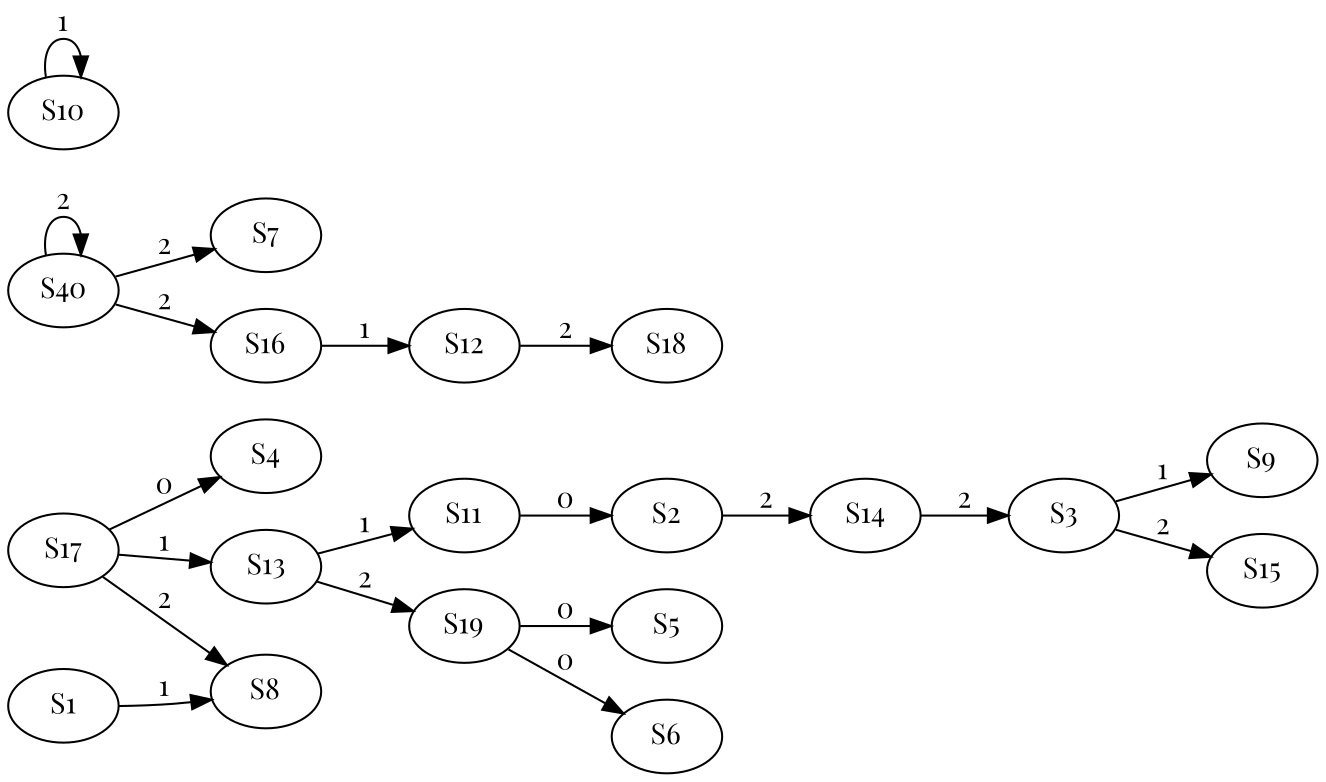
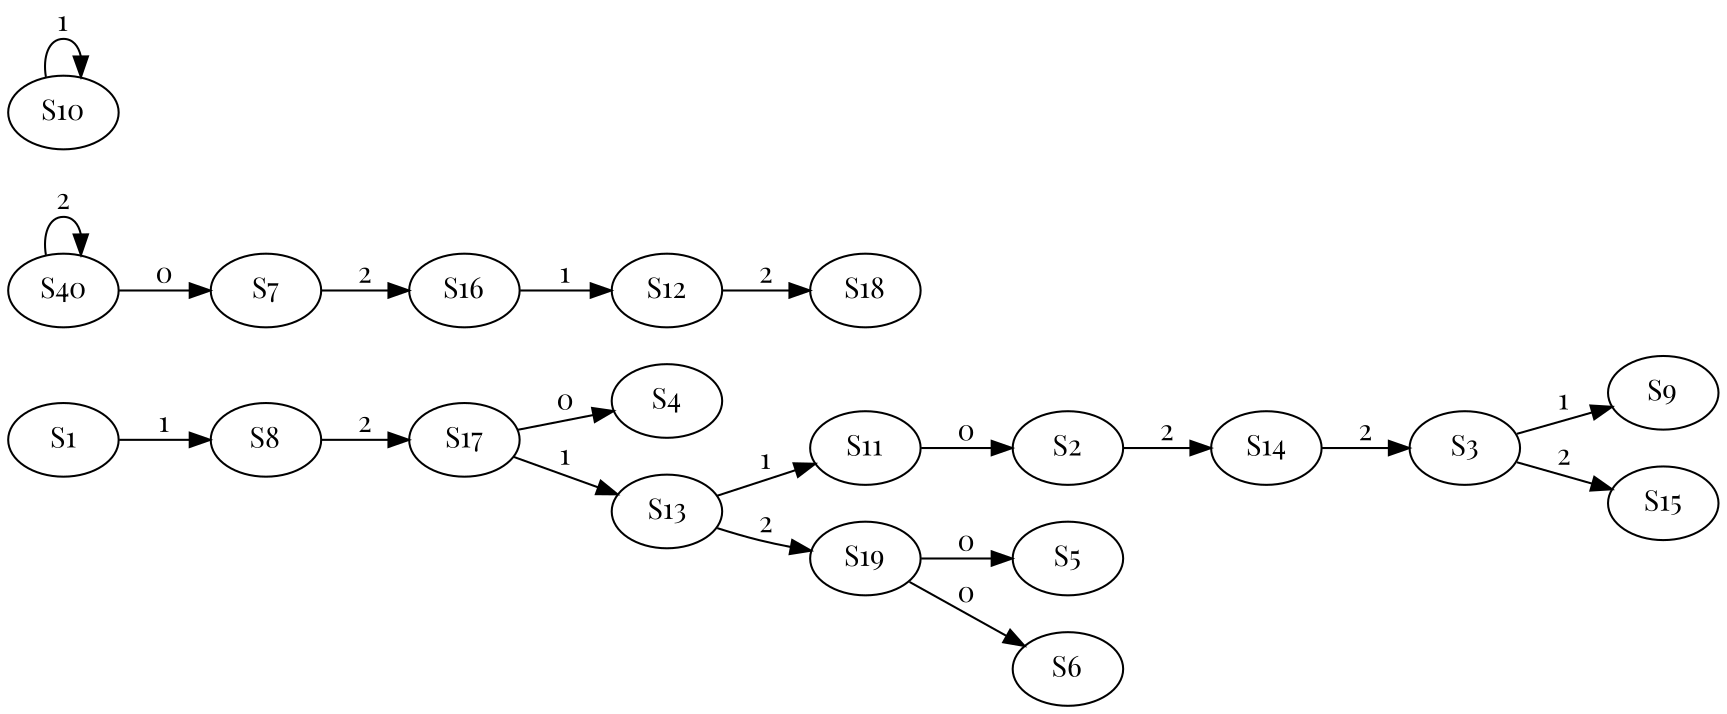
edge "S40" -> "S7": label "2" -> "0"
edge "S40" -> "S16": now "S7" -> "S16"
edge "S17" -> "S8": reversed
